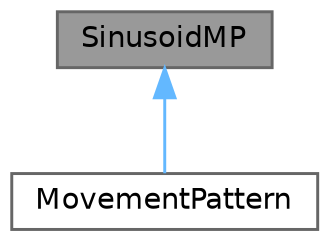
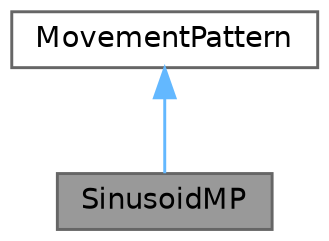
edge "MovementPattern" -> "SinusoidMP": reversed
